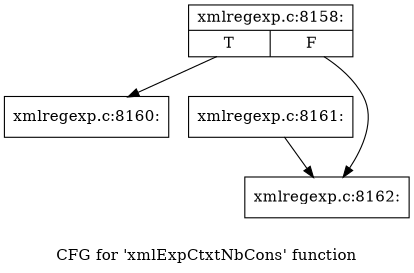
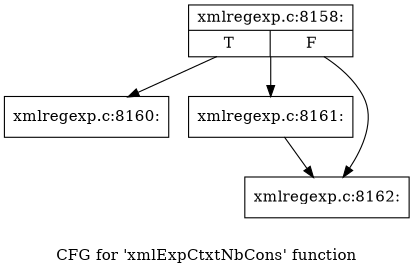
edge "xmlregexp.c:8158:" -> "xmlregexp.c:8161:": added
